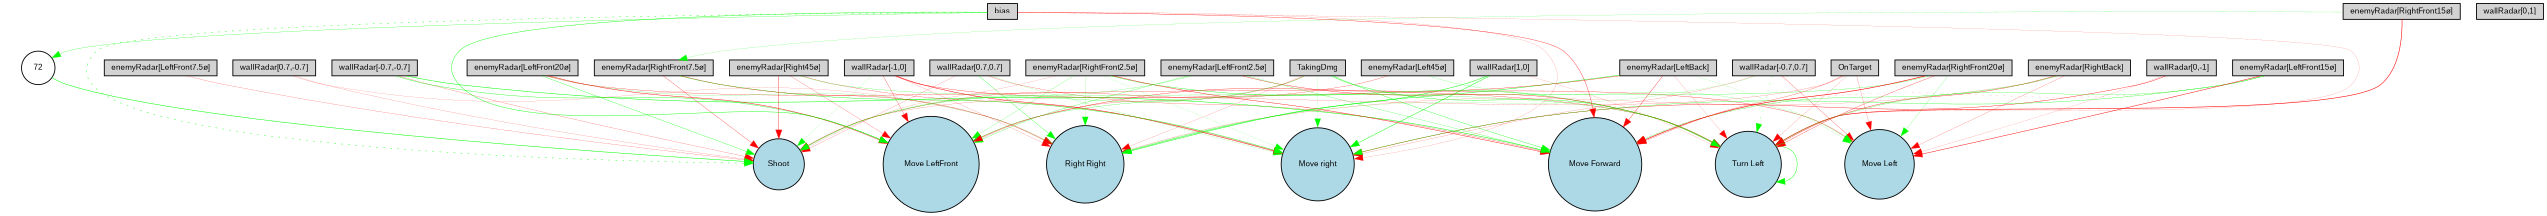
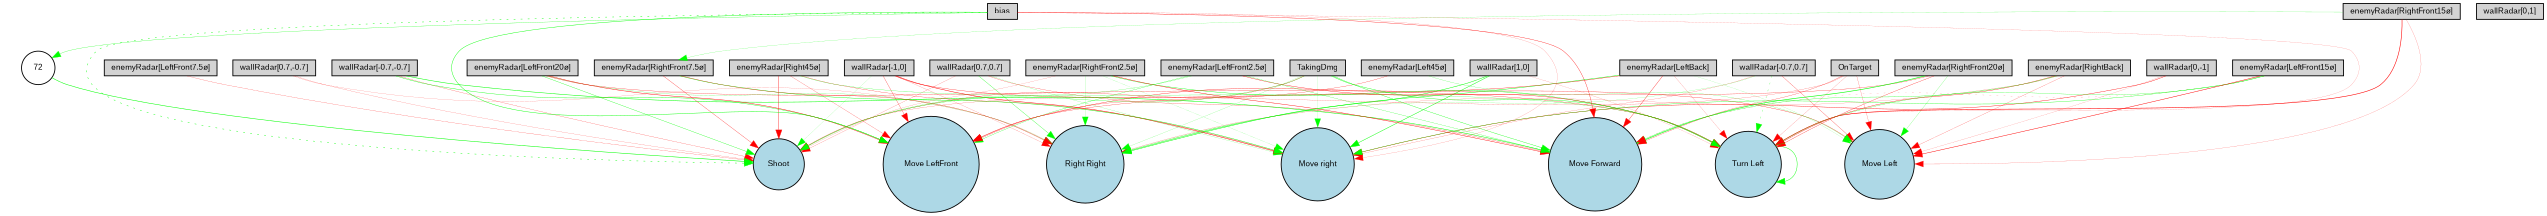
edge "enemyRadar[RightFront20ø]" -> "Move LeftFront": color green -> red
edge "enemyRadar[RightFront20ø]" -> "Move Forward": color red -> green
edge "TakingDmg" -> "Right Right": color red -> green
edge "enemyRadar[RightFront2.5ø]" -> "Move LeftFront": removed
edge "enemyRadar[RightFront15ø]" -> "Move Left": added
